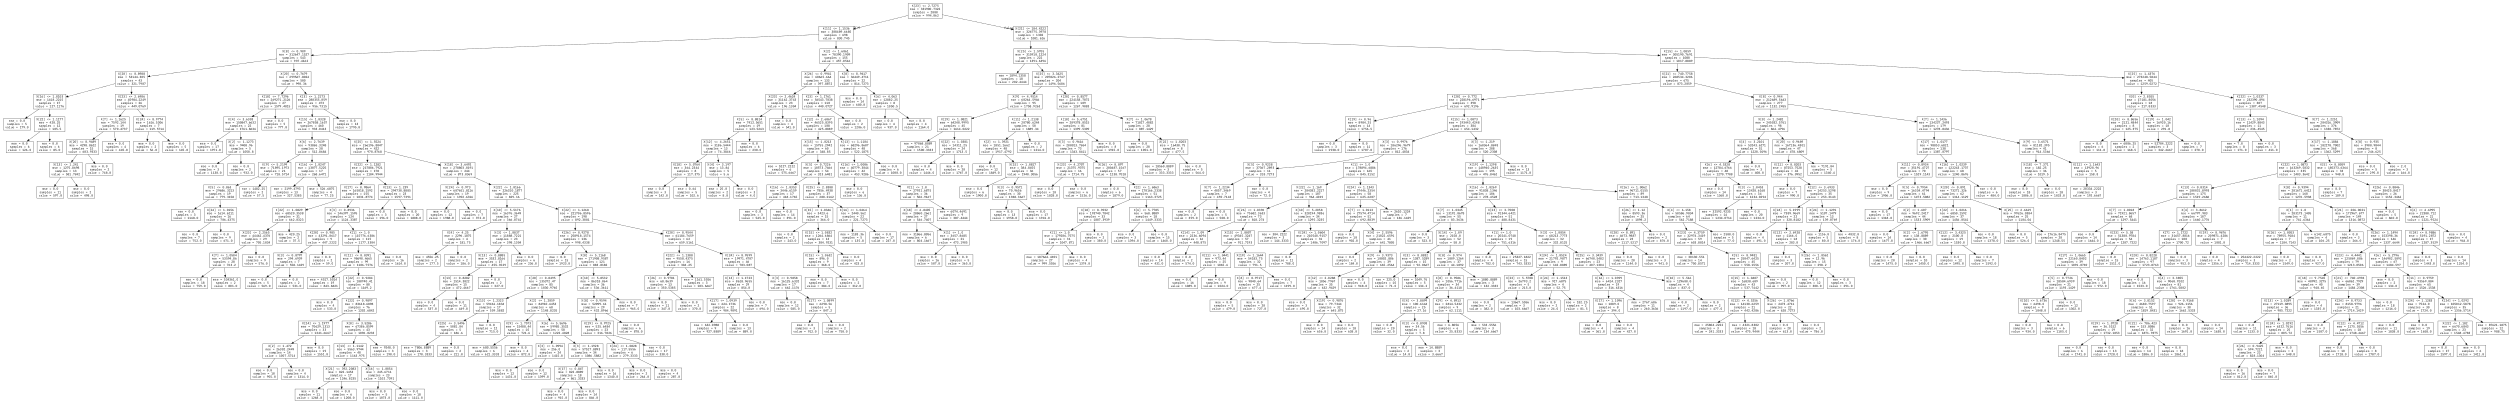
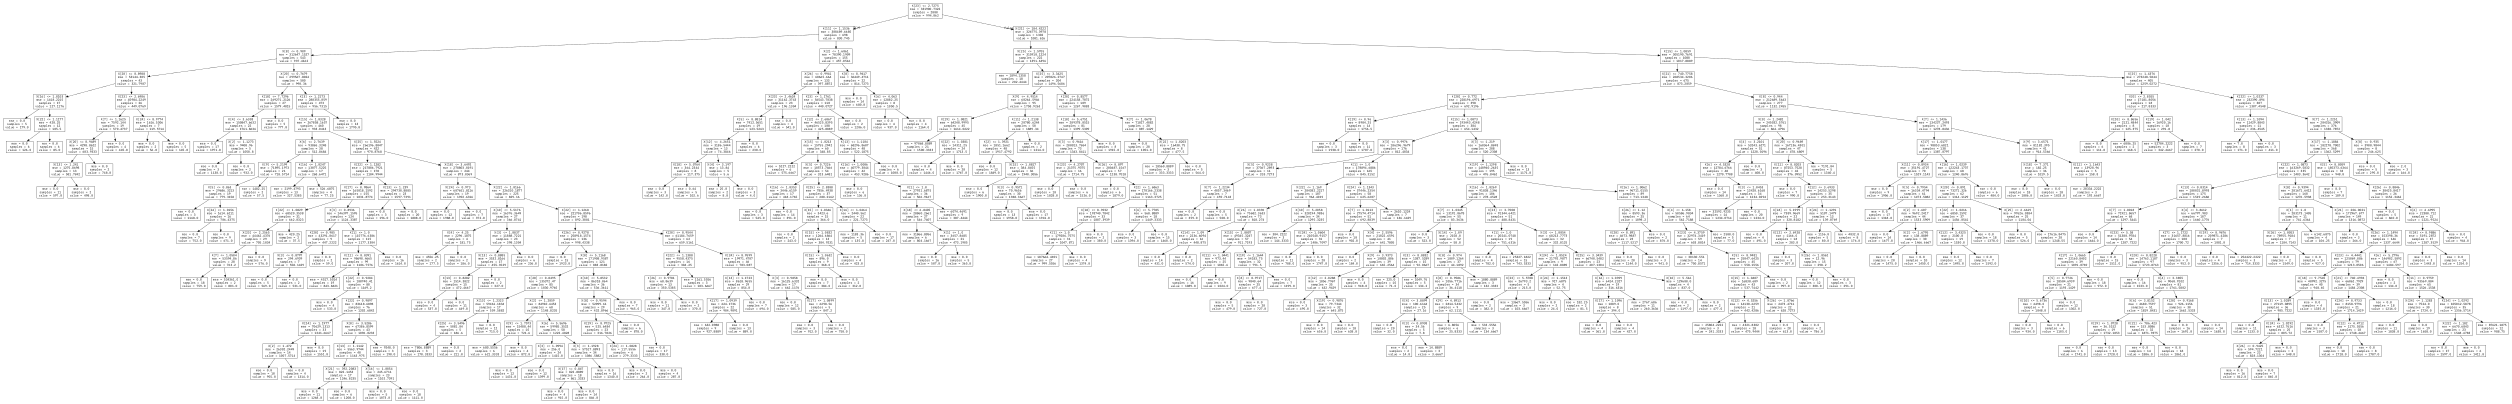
node "mse = 0.0 samples = 4 value = 72.0": removed
node "mse = 0.0 samples = 20 value = 1747.0": added
edge "X[19] <= 0.9725 mse = 525.6484 samples = 23 value = 316.7826" -> "mse = 0.0 samples = 17 value = 330.0": now "X[8] <= 0.9594 mse = 52099.61 samples = 29 value = 432.8966" -> "mse = 0.0 samples = 17 value = 330.0"
